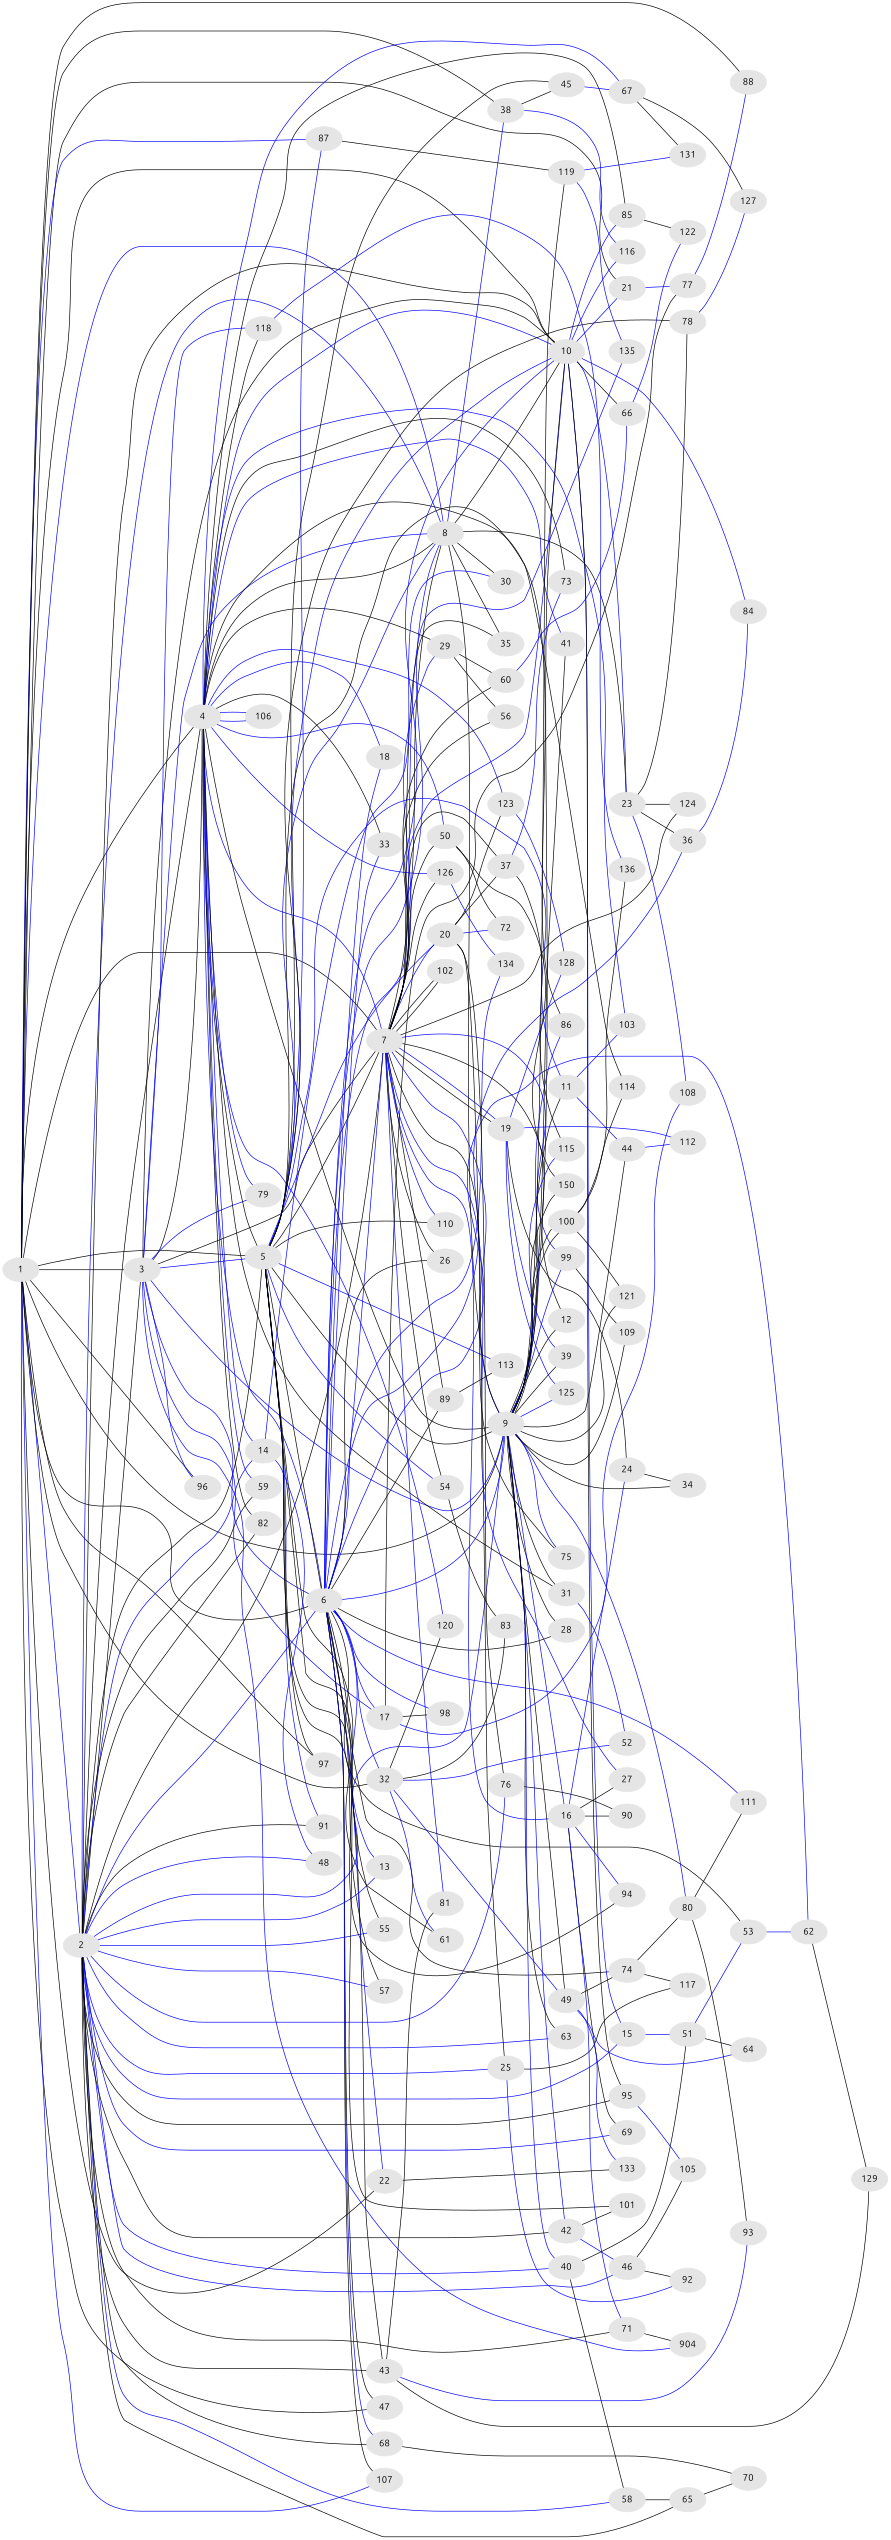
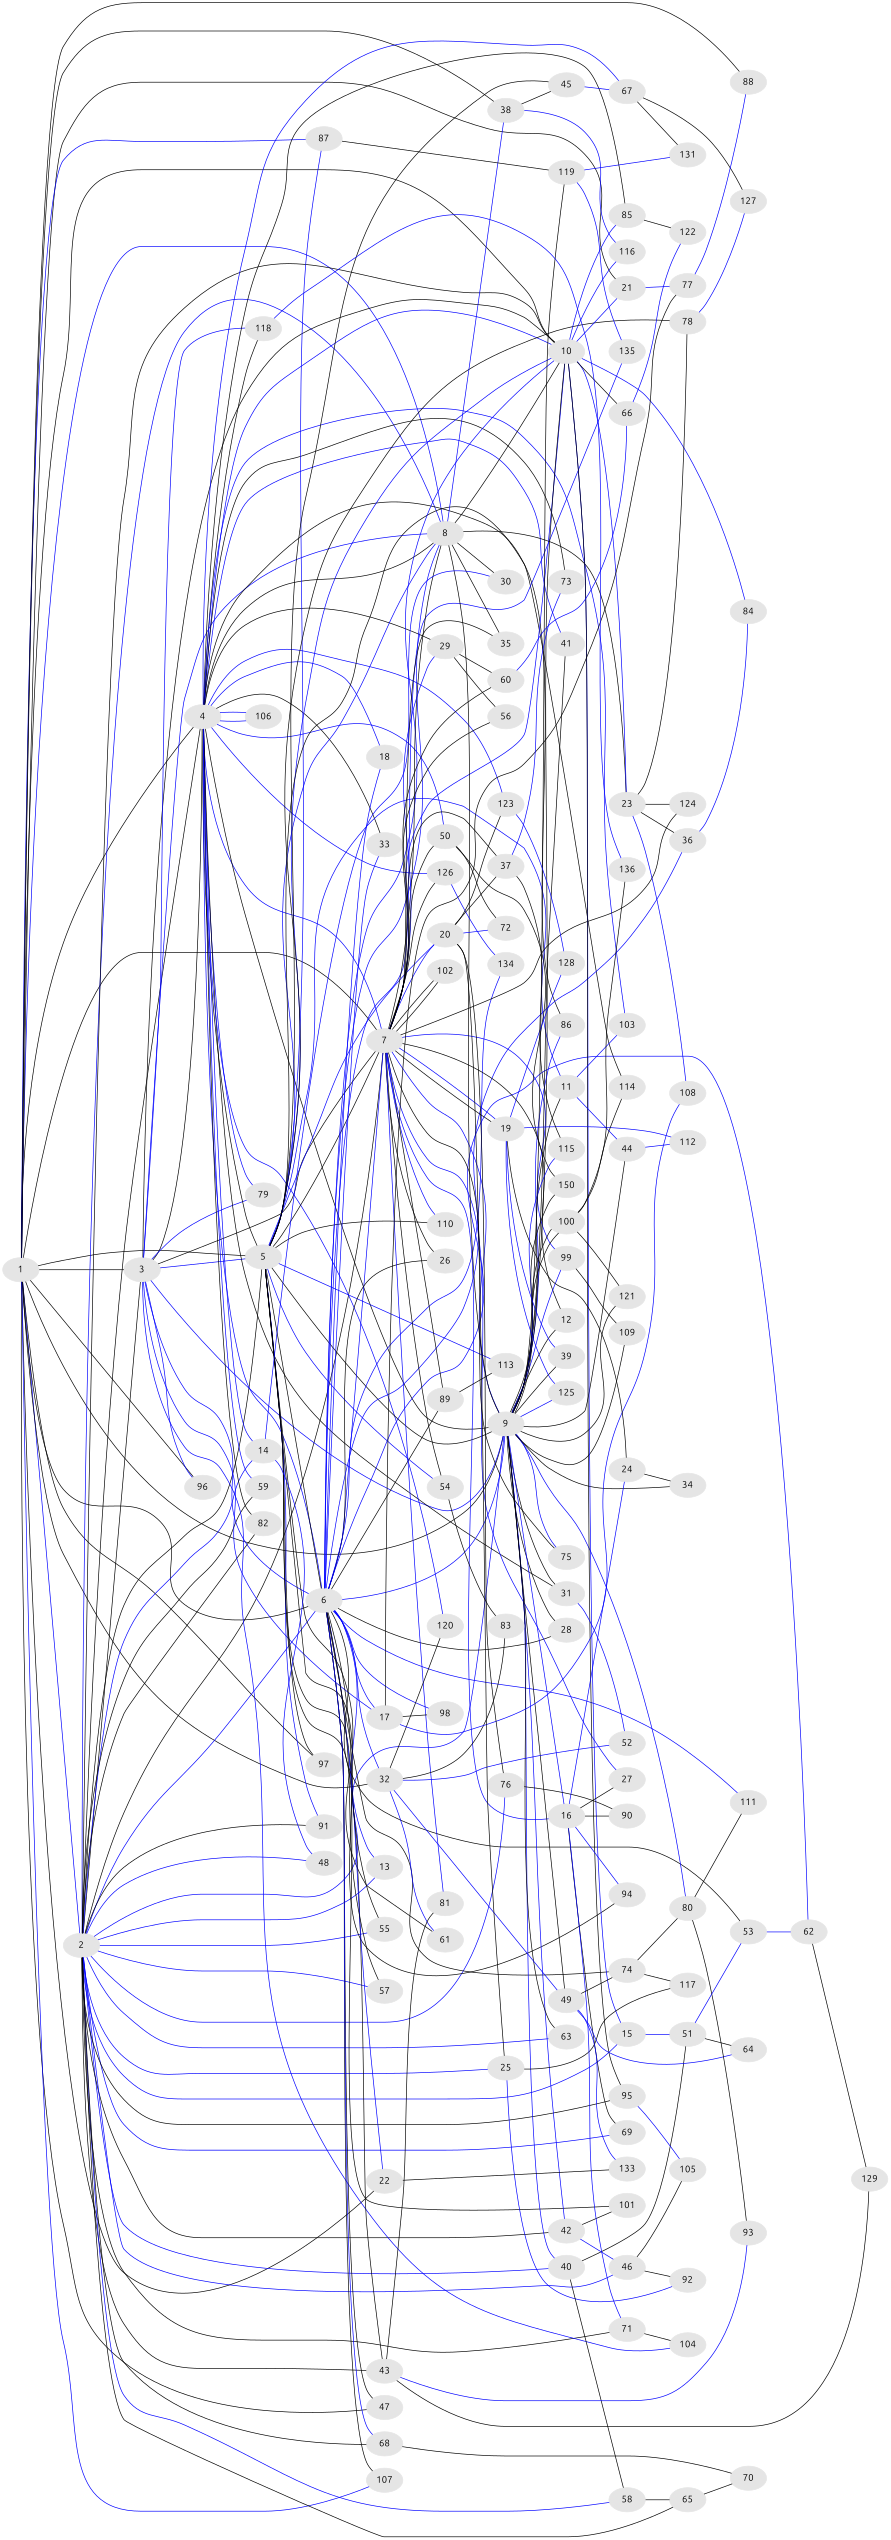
node "904": label "904" -> "104"
